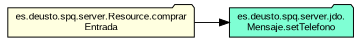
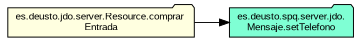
node "es.deusto.spq.server.Resource.comprar Entrada": label "es.deusto.spq.server.Resource.comprar Entrada" -> "es.deusto.jdo.server.Resource.comprar Entrada"
